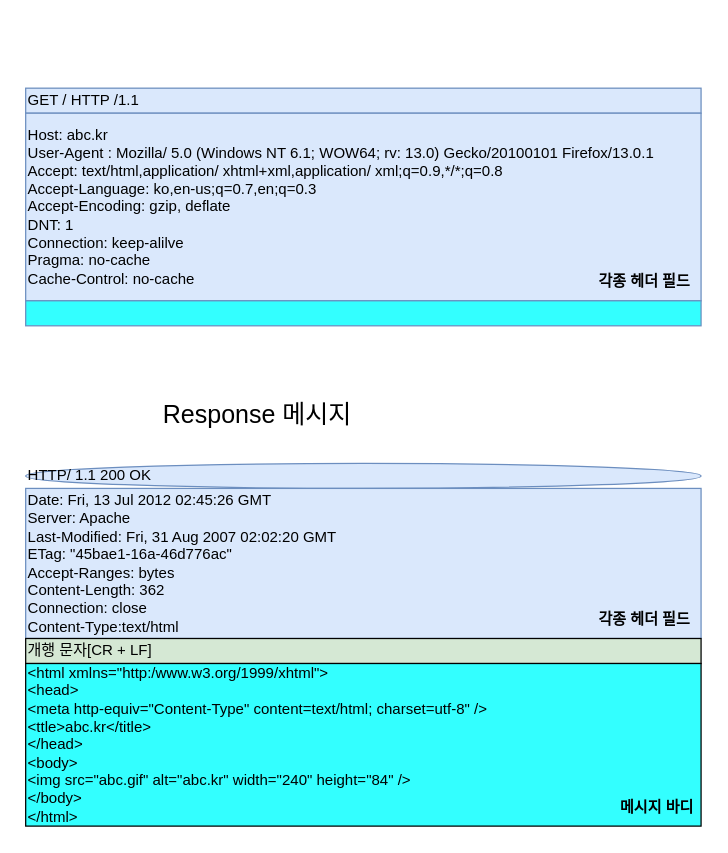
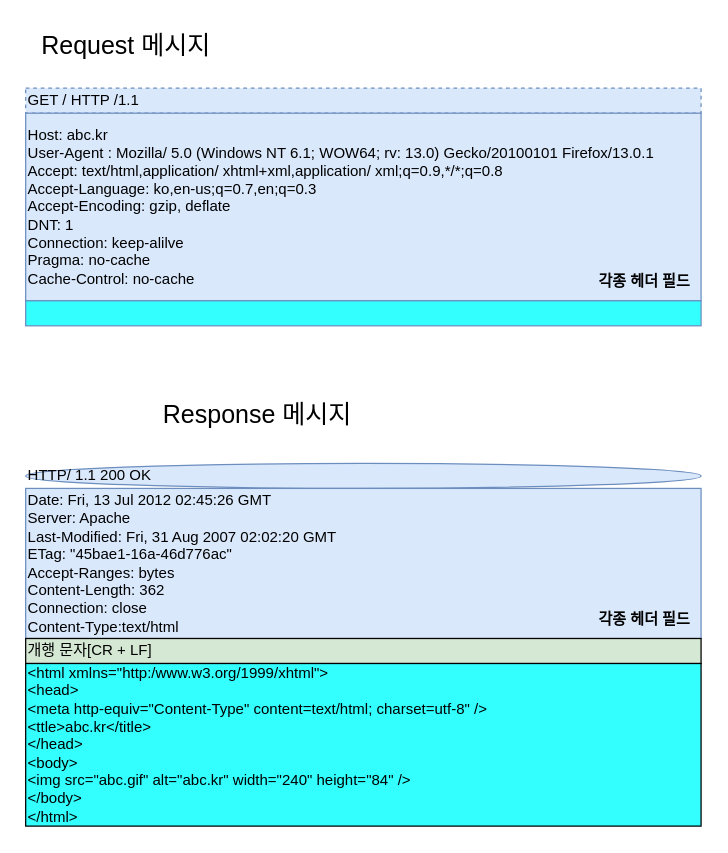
node "Request 메시지": added
node "GET / HTTP /1.1": style solid -> dashed
node "메시지 바디": removed
